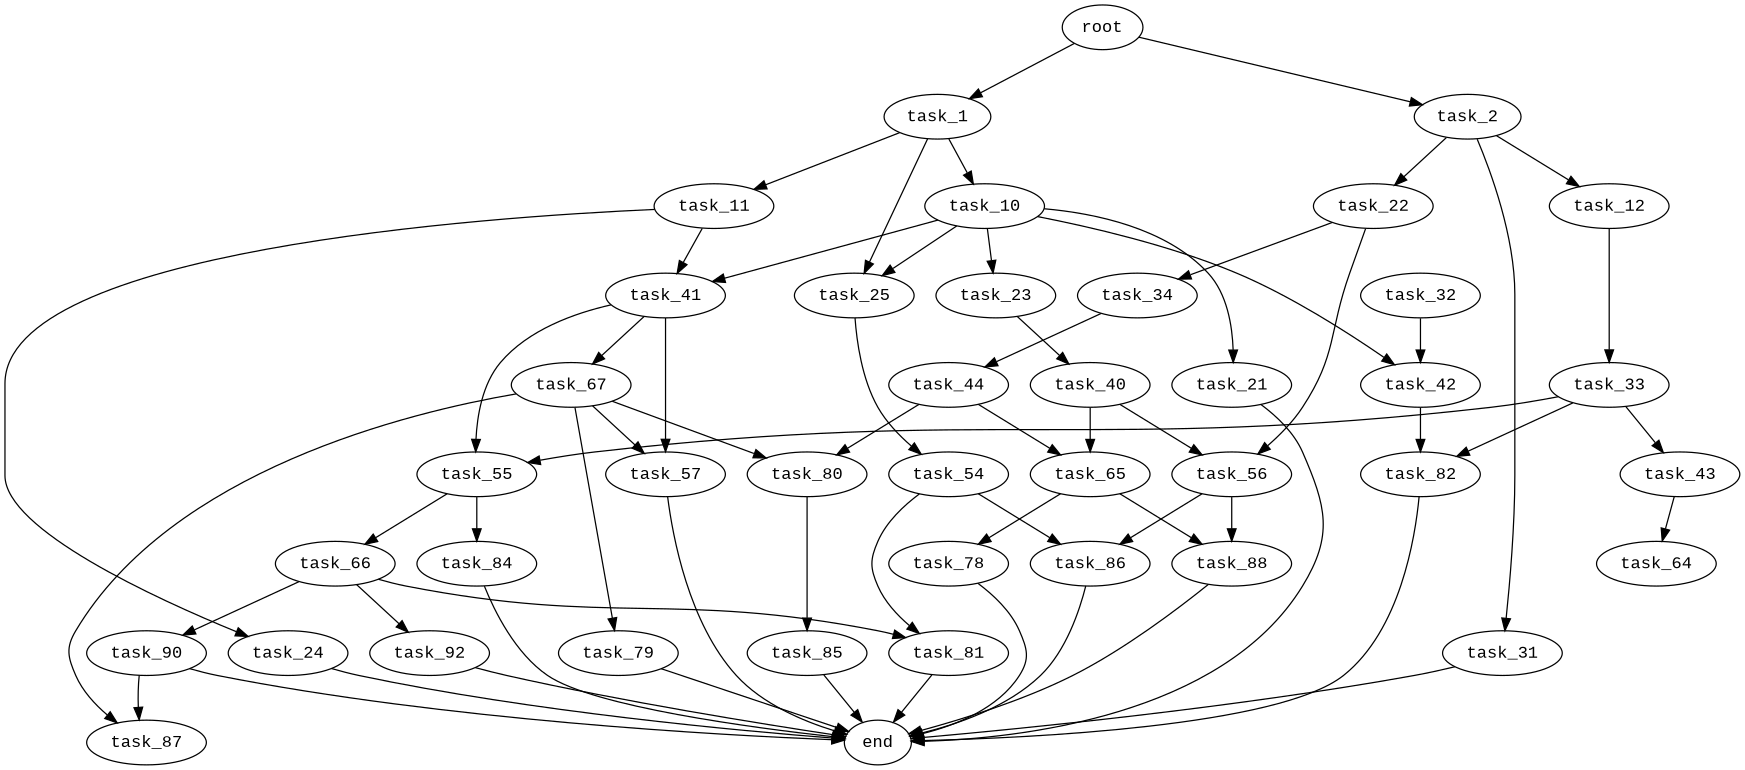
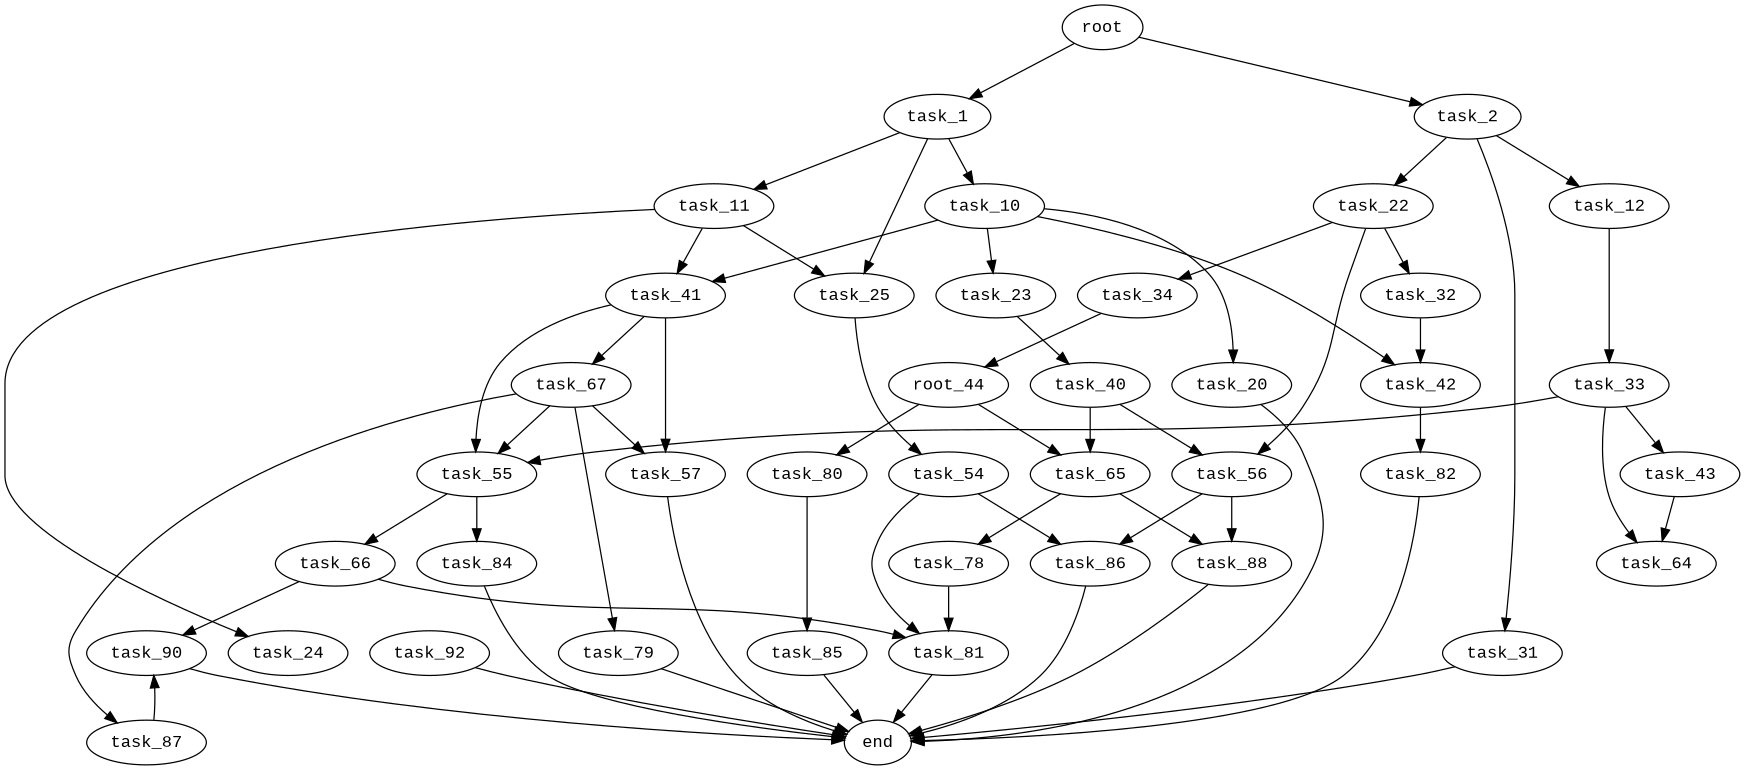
edge "task_22" -> "task_32": added
edge "task_10" -> "task_25": now "task_11" -> "task_25"
node "task_44": label "task_44" -> "root_44"
node "task_21": label "task_21" -> "task_20"
edge "task_33" -> "task_82": now "task_33" -> "task_64"
edge "task_67" -> "task_80": now "task_67" -> "task_55"
edge "task_66" -> "task_92": removed
edge "task_78" -> "end": now "task_78" -> "task_81"
edge "task_90" -> "task_87": reversed
edge "task_24" -> "end": removed
